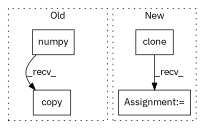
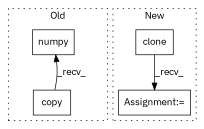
edge "numpy" -> "copy": reversed
